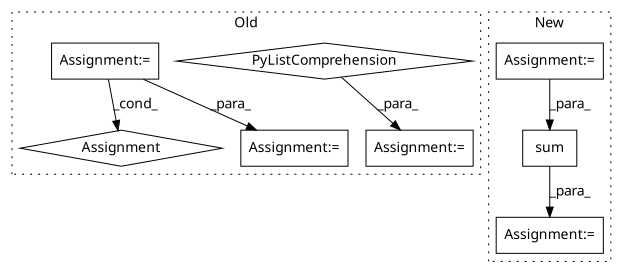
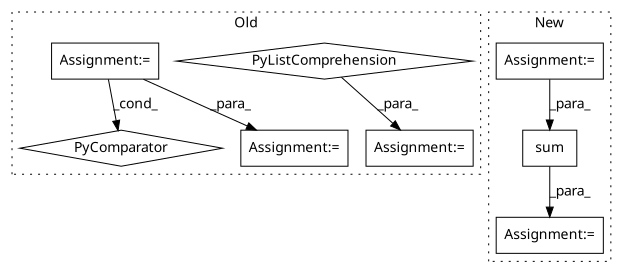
node "Assignment": label "Assignment" -> "PyComparator"
